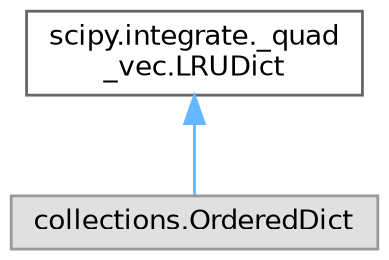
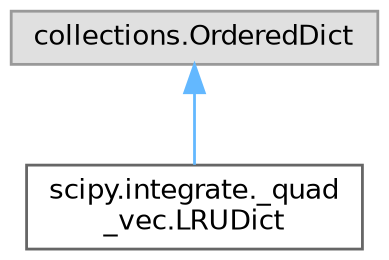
edge "collections.OrderedDict" -> "scipy.integrate._quad _vec.LRUDict": reversed
